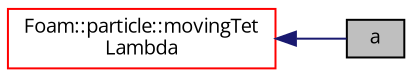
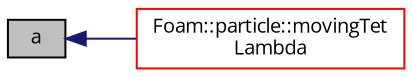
edge "a" -> "Foam::particle::movingTet Lambda": reversed
